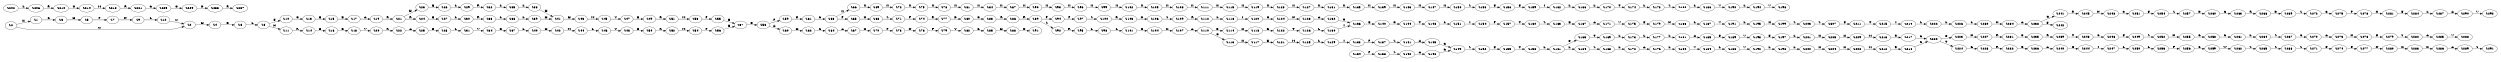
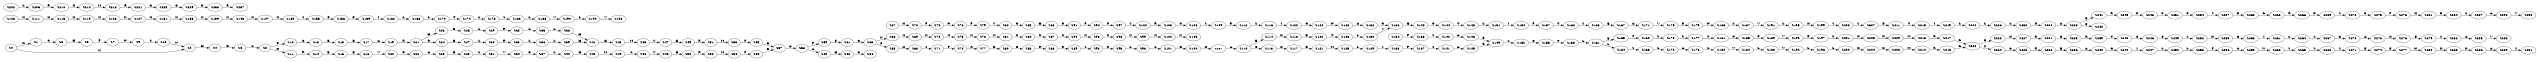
edge "S105" -> "S108": removed, label "X"
edge "S89" -> "S94": now "S91" -> "S94"
edge "S64" -> "S67": removed, label "A"
edge "S258" -> "S261": label "G" -> "I"
